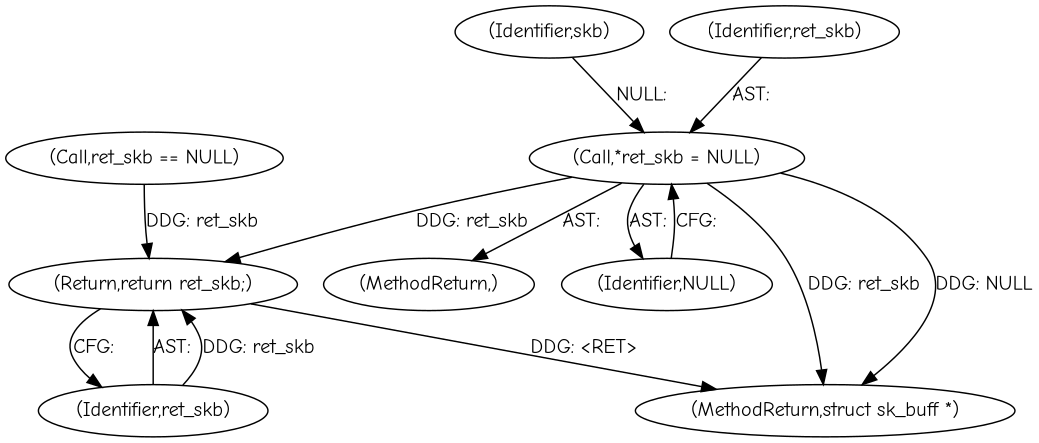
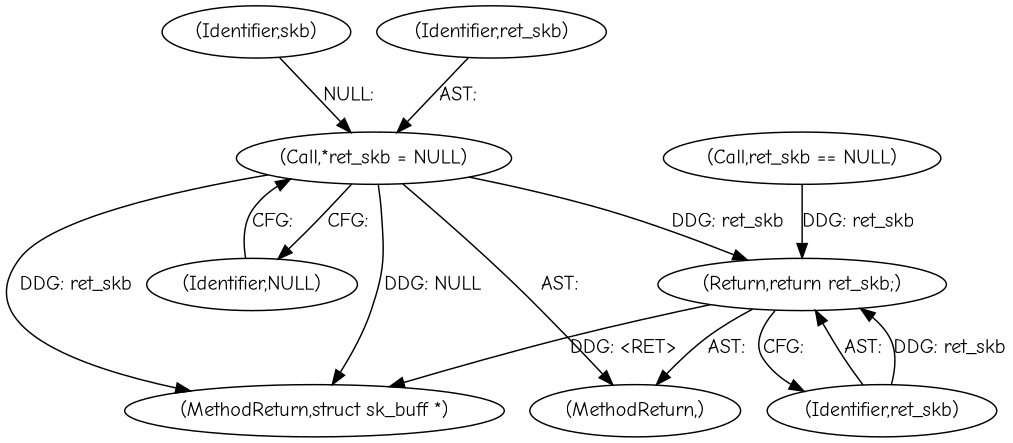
edge "(Call,*ret_skb = NULL)" -> "(Identifier,NULL)": label "AST: " -> "CFG: "
edge "(Return,return ret_skb;)" -> "(MethodReturn,)": added, label "AST:"
